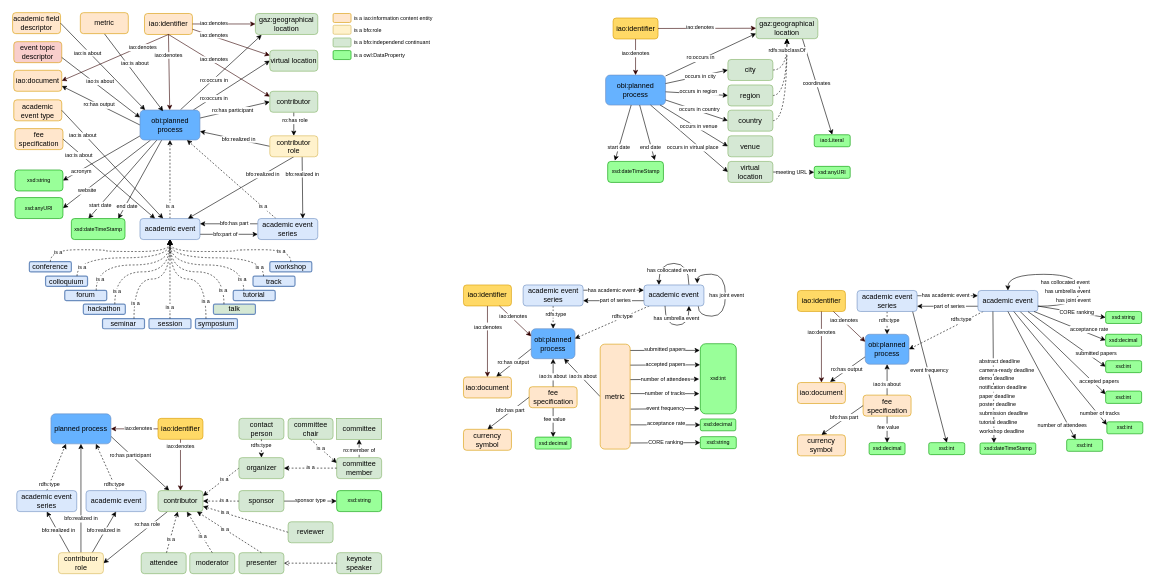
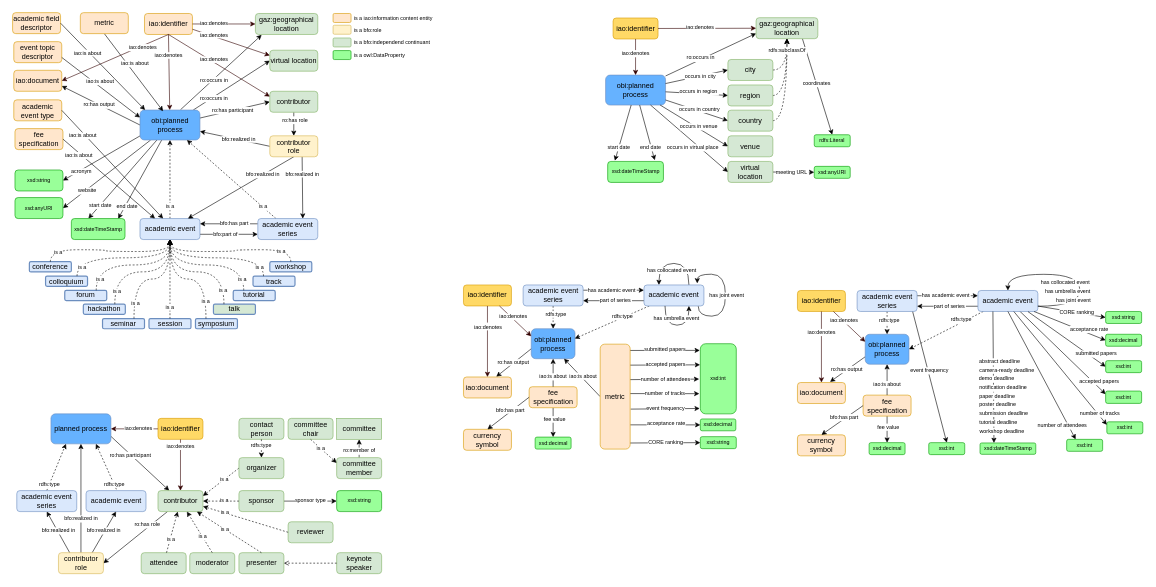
node "event topic descriptor": fillcolor #f8cecc -> #ffe6cc
node "iao:Literal": label "iao:Literal" -> "rdfs:Literal"
edge "committee member" -> "organizer": removed, label "is a"
